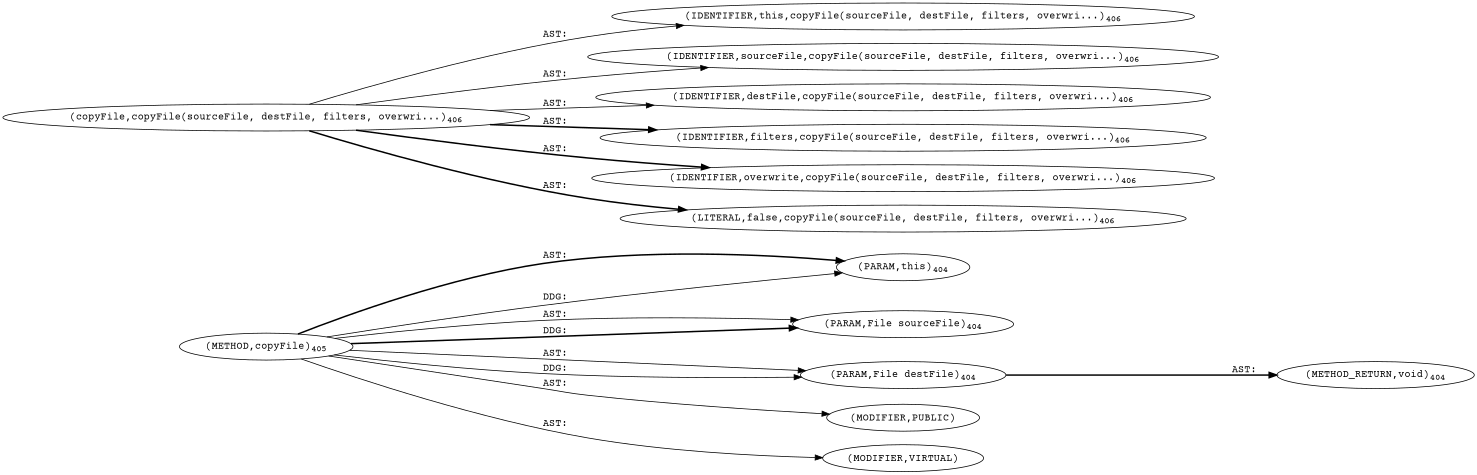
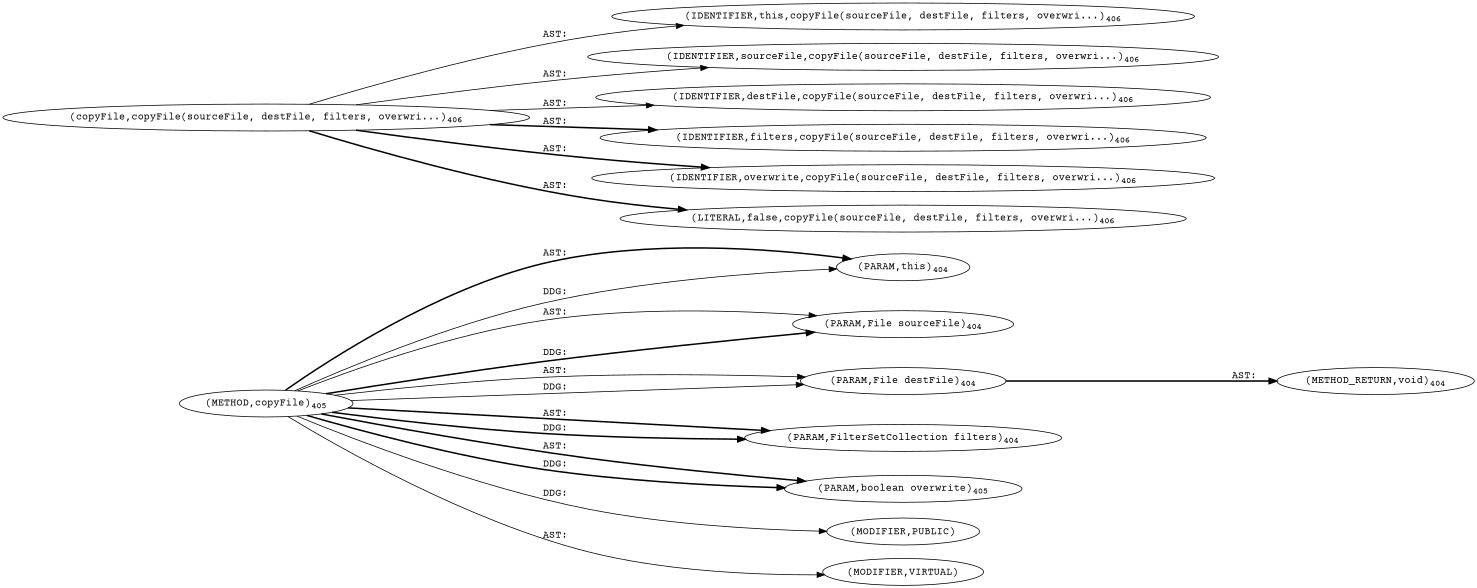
edge "(METHOD,copyFile)" -> "(MODIFIER,PUBLIC)": label "AST: " -> "DDG: "
node "(PARAM,FilterSetCollection filters)": added
node "(PARAM,boolean overwrite)": added
